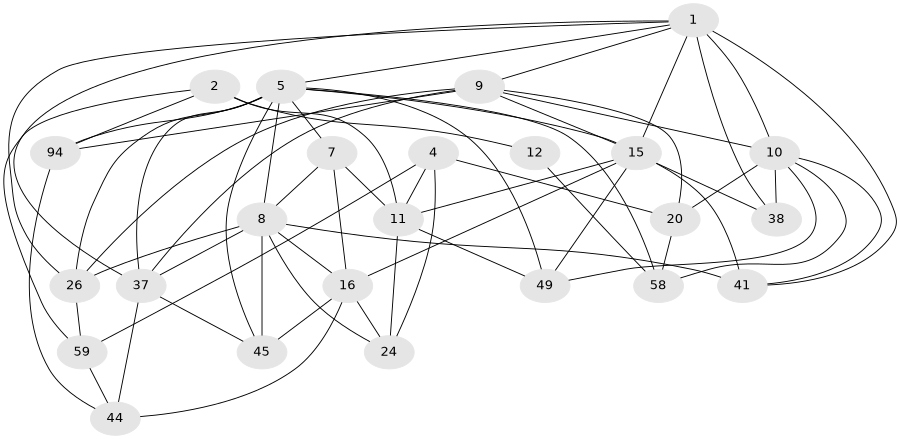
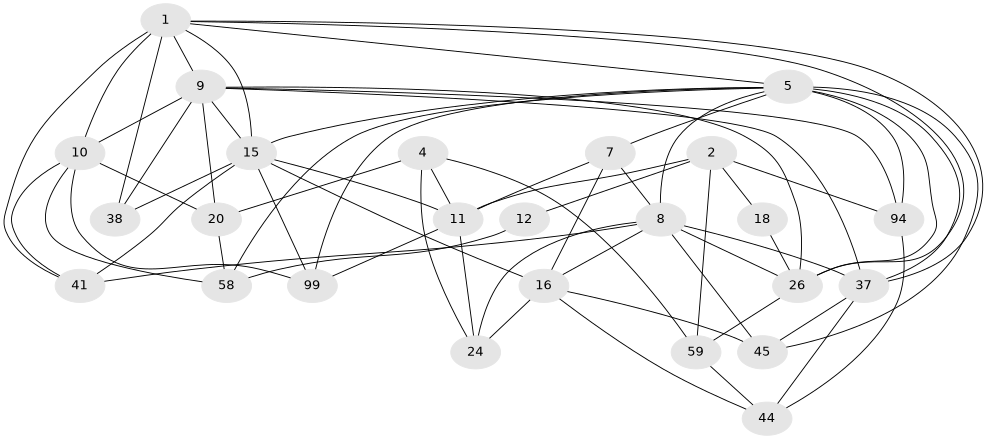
edge "10" -- "38": now "9" -- "38"
node "18": added
node "49": label "49" -> "99"
